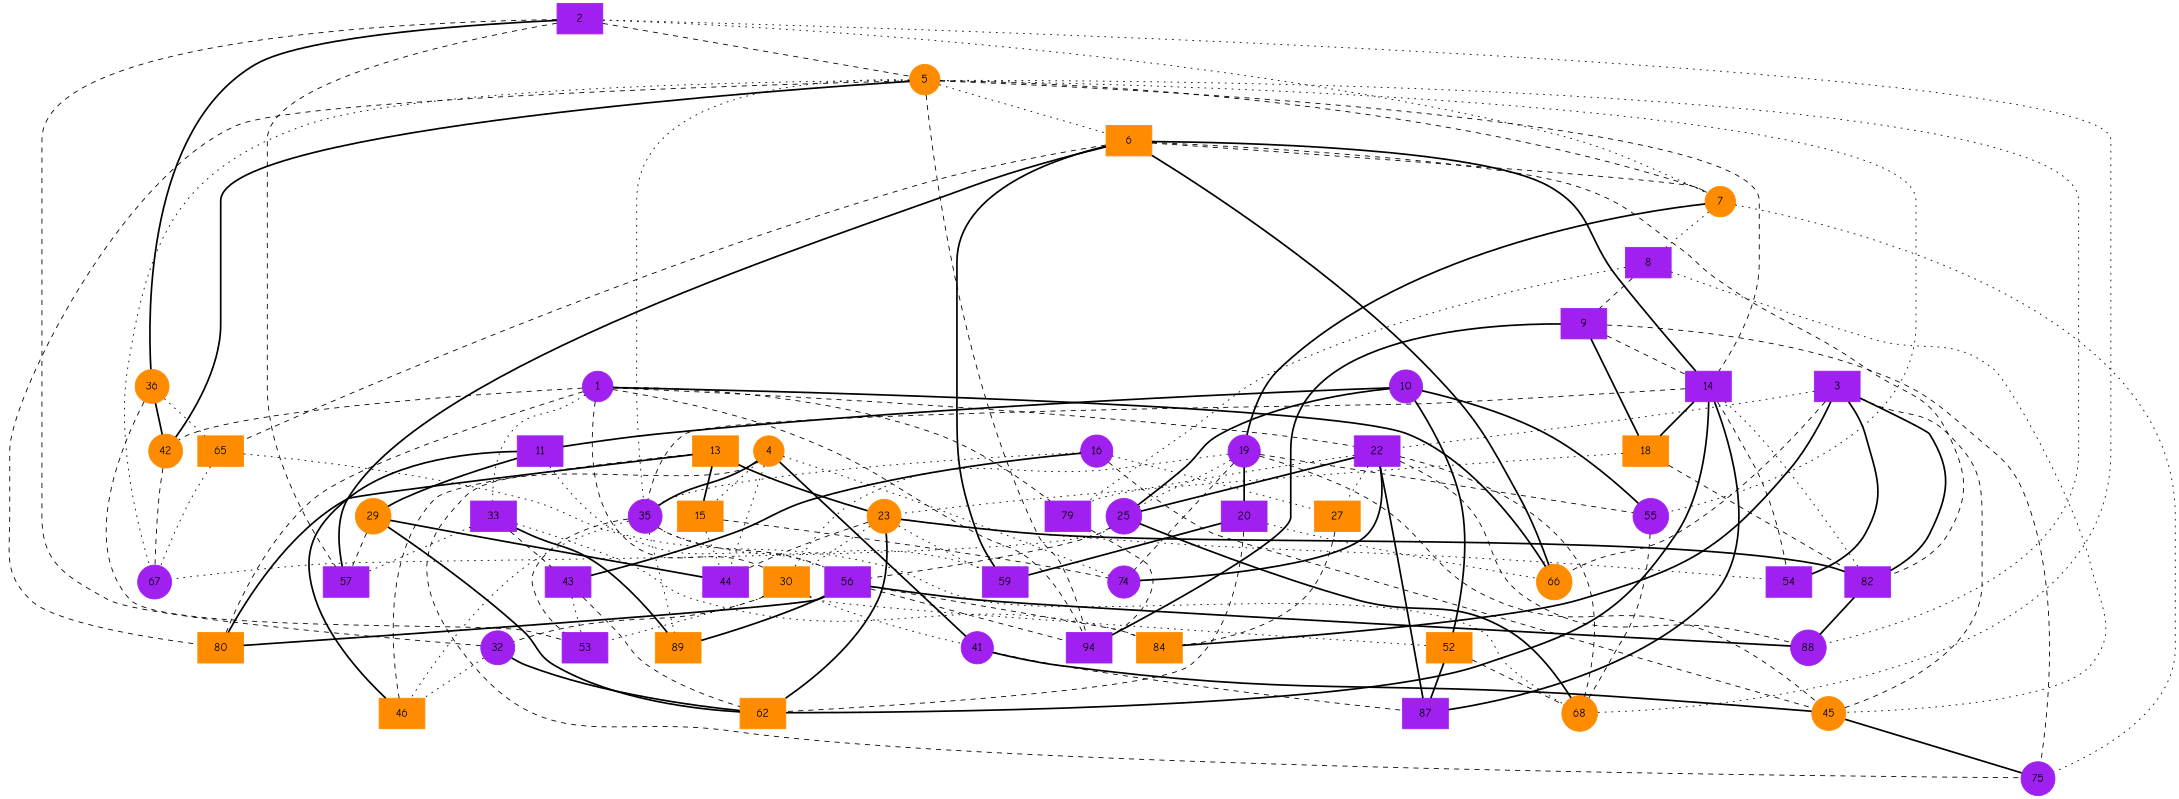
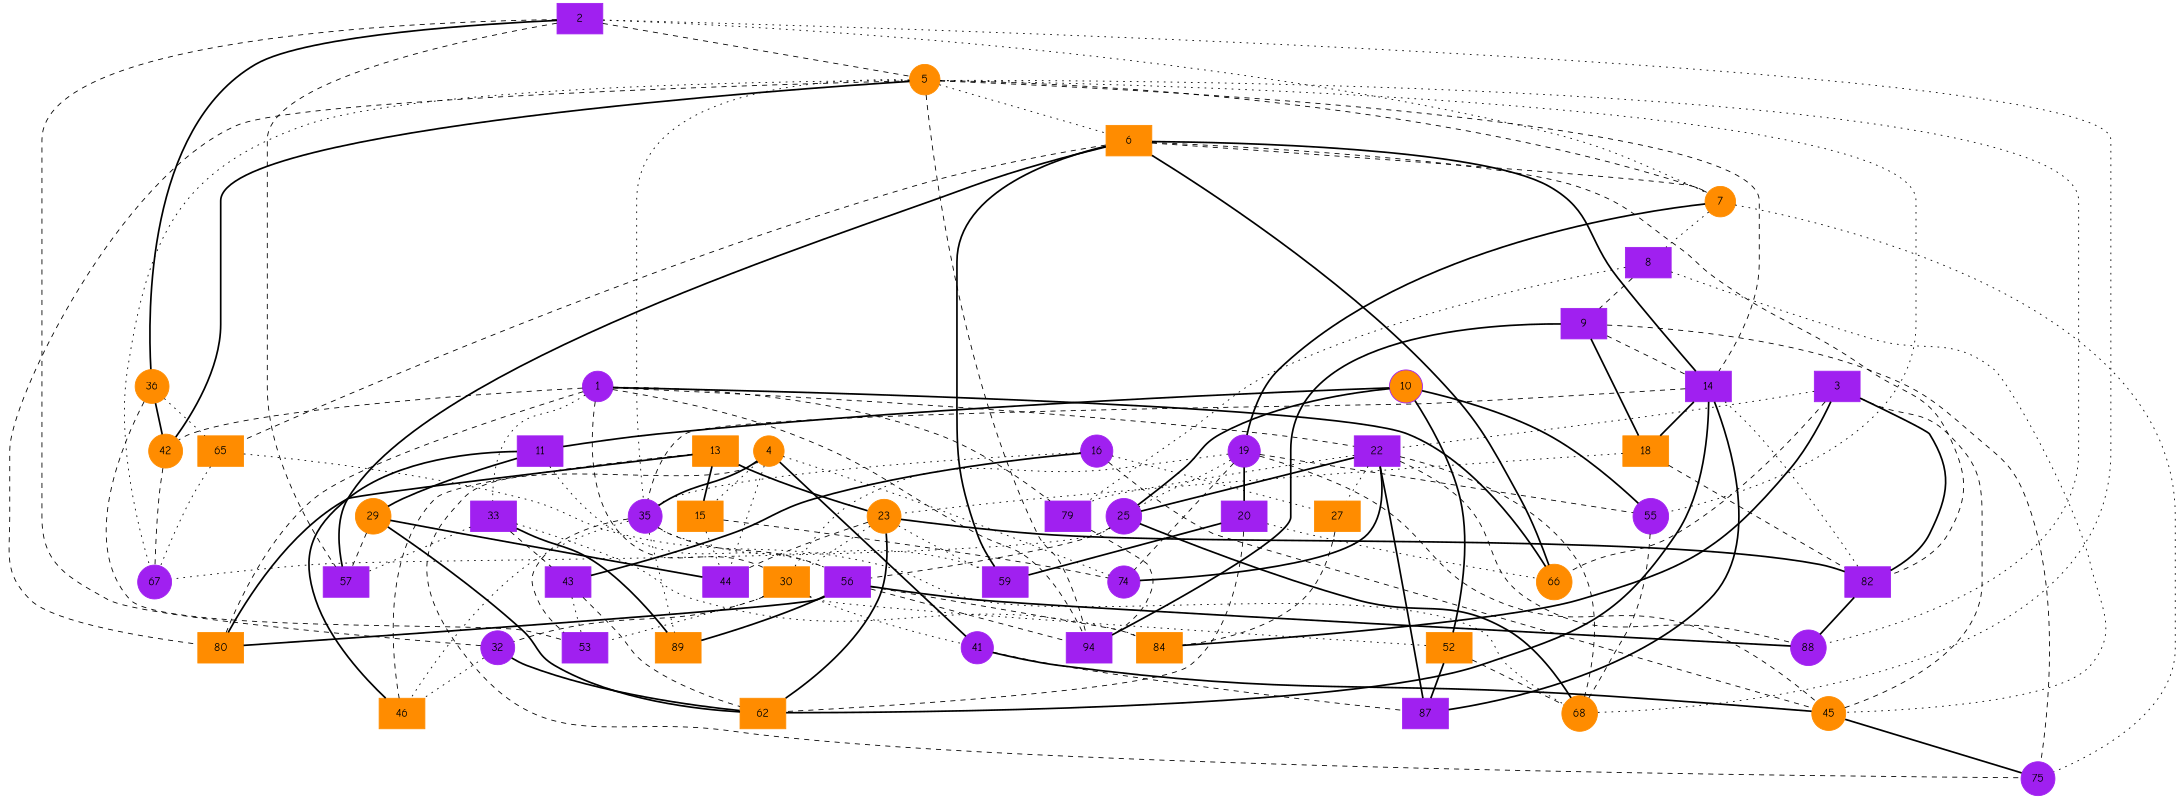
node "10": fillcolor purple -> darkorange
node "54": removed
